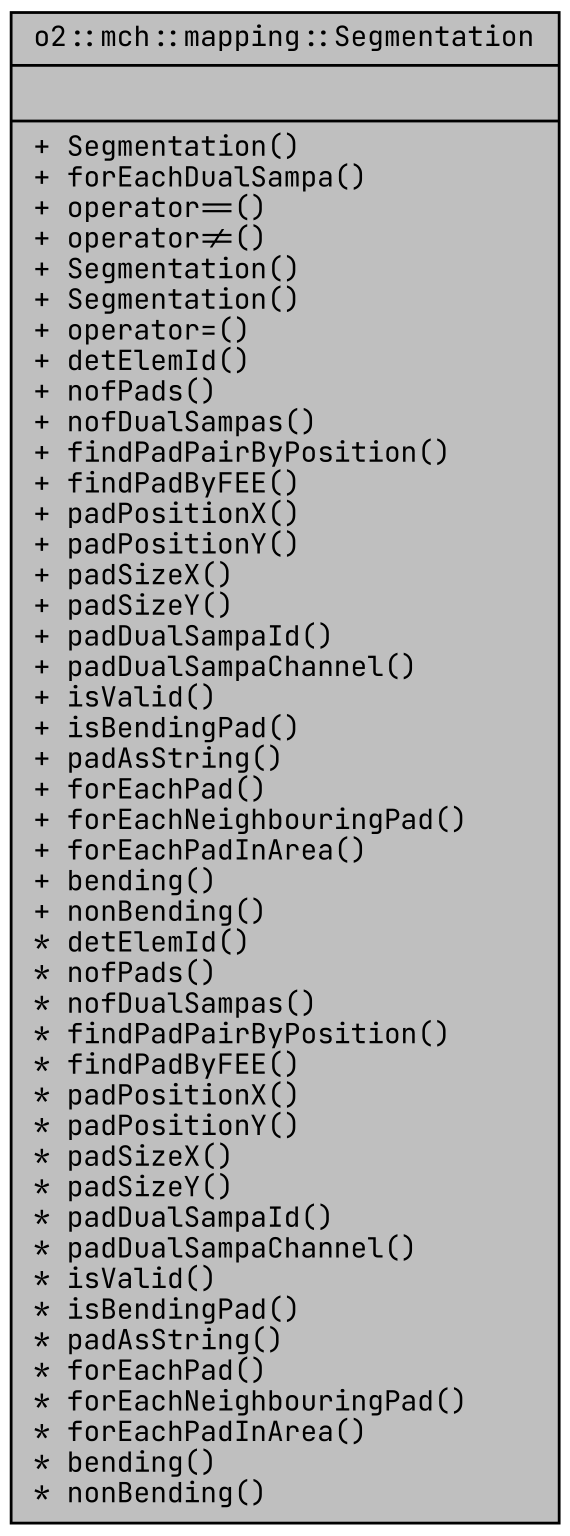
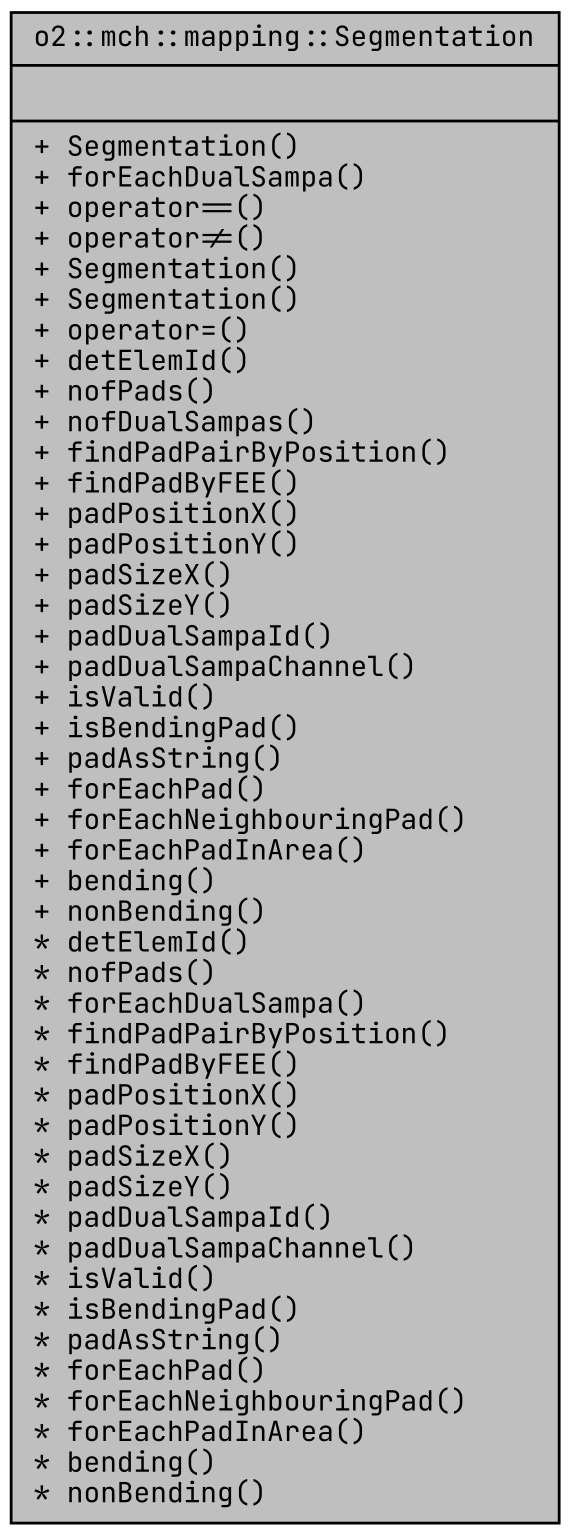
node "o2::mch::mapping::Segmentation": text "* nofDualSampas()" -> "* forEachDualSampa()"
